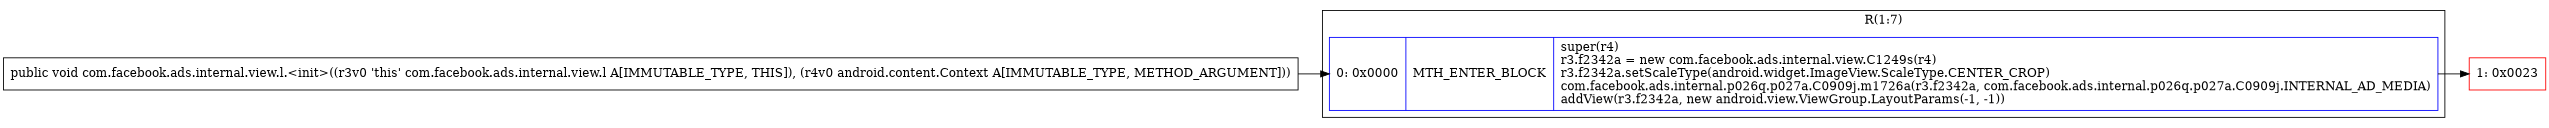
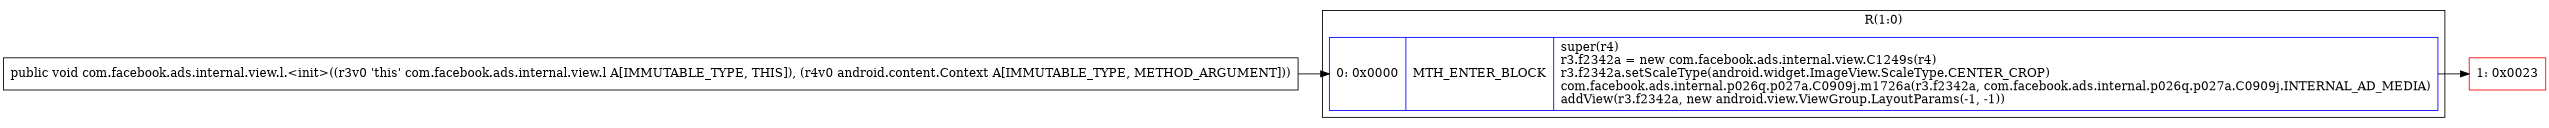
cluster "R(1:7)": label "R(1:7)" -> "R(1:0)"
